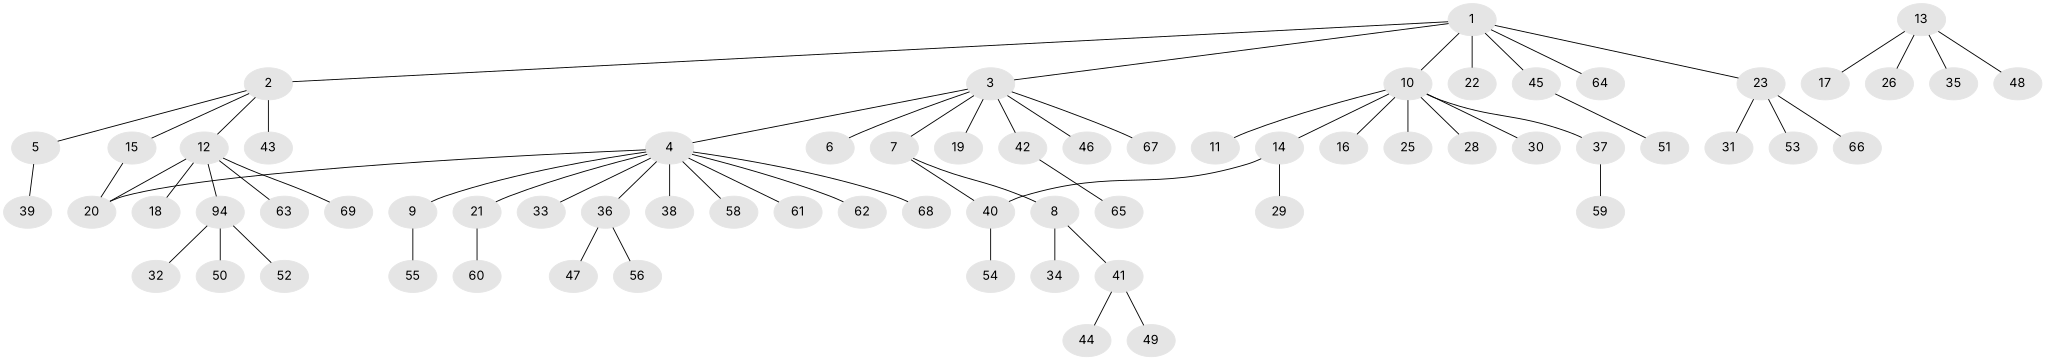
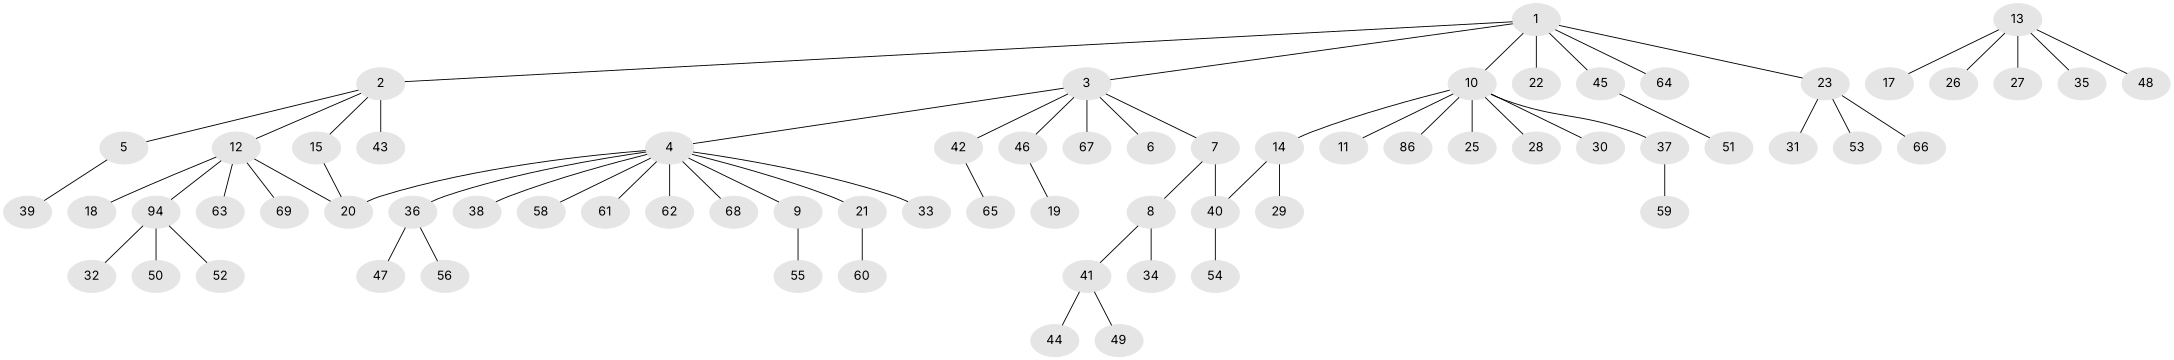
node "27": added
edge "3" -- "19": now "46" -- "19"
node "16": label "16" -> "86"
